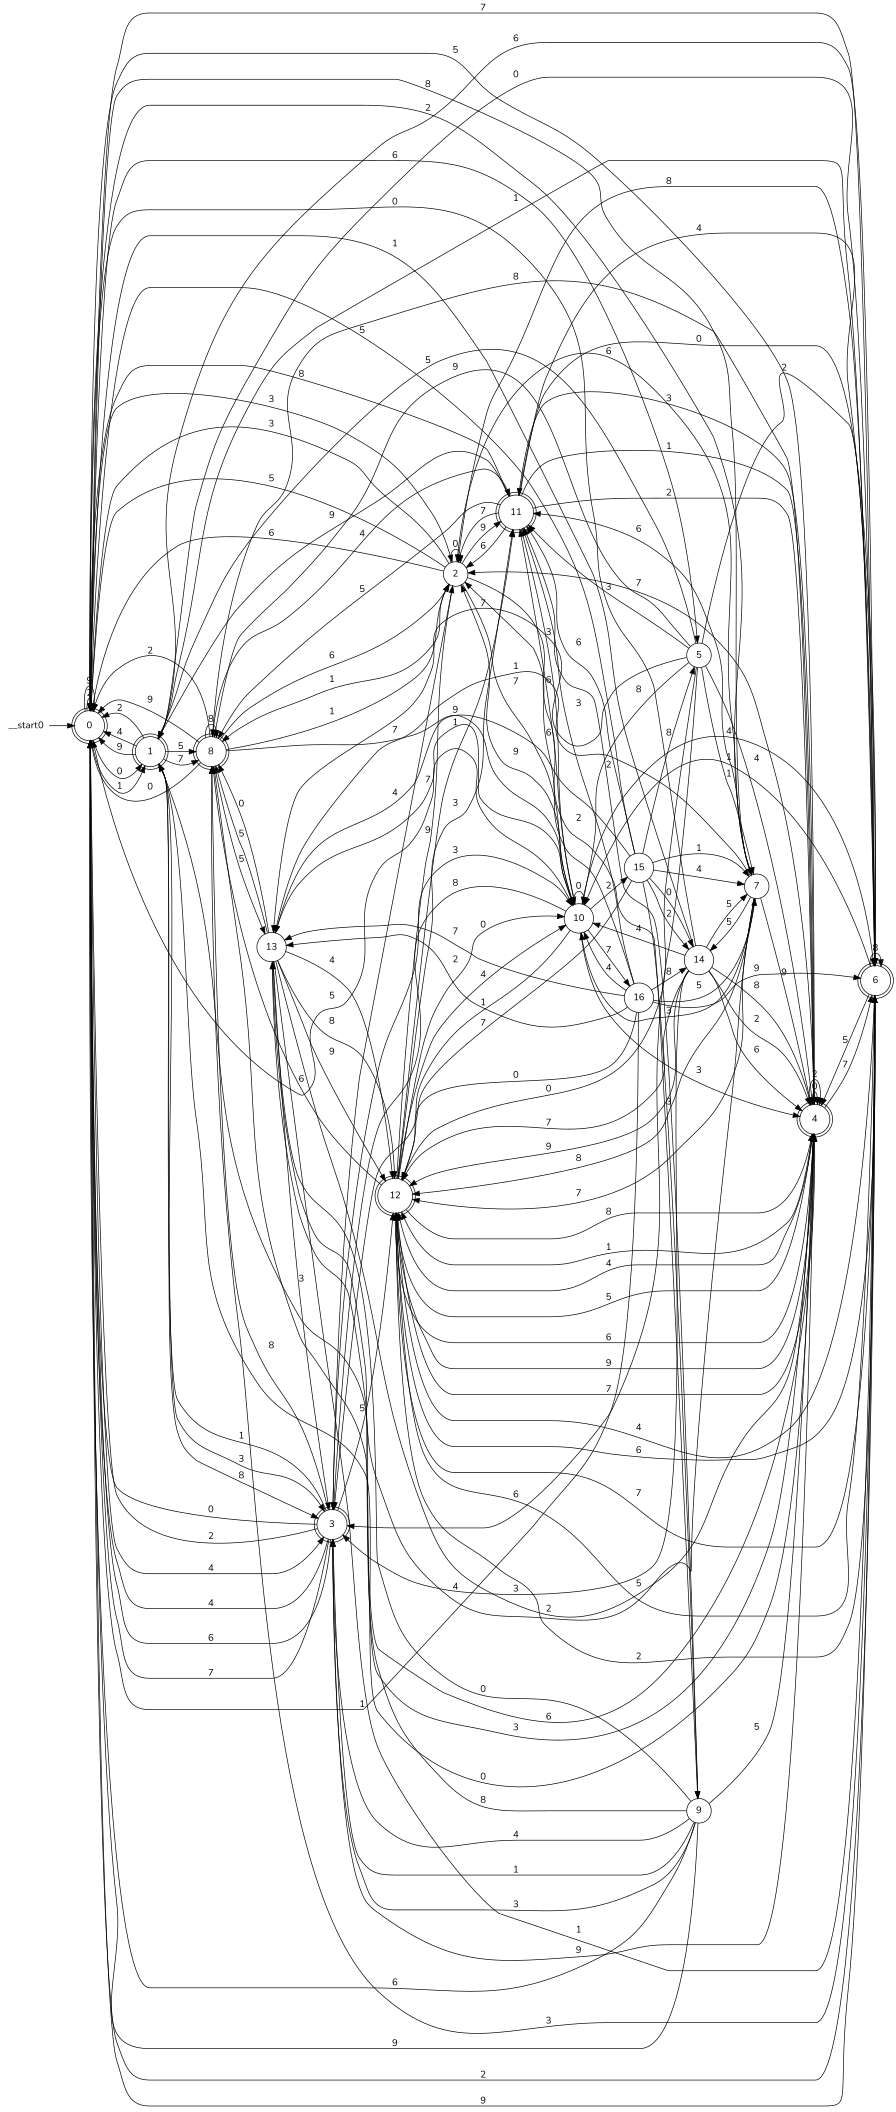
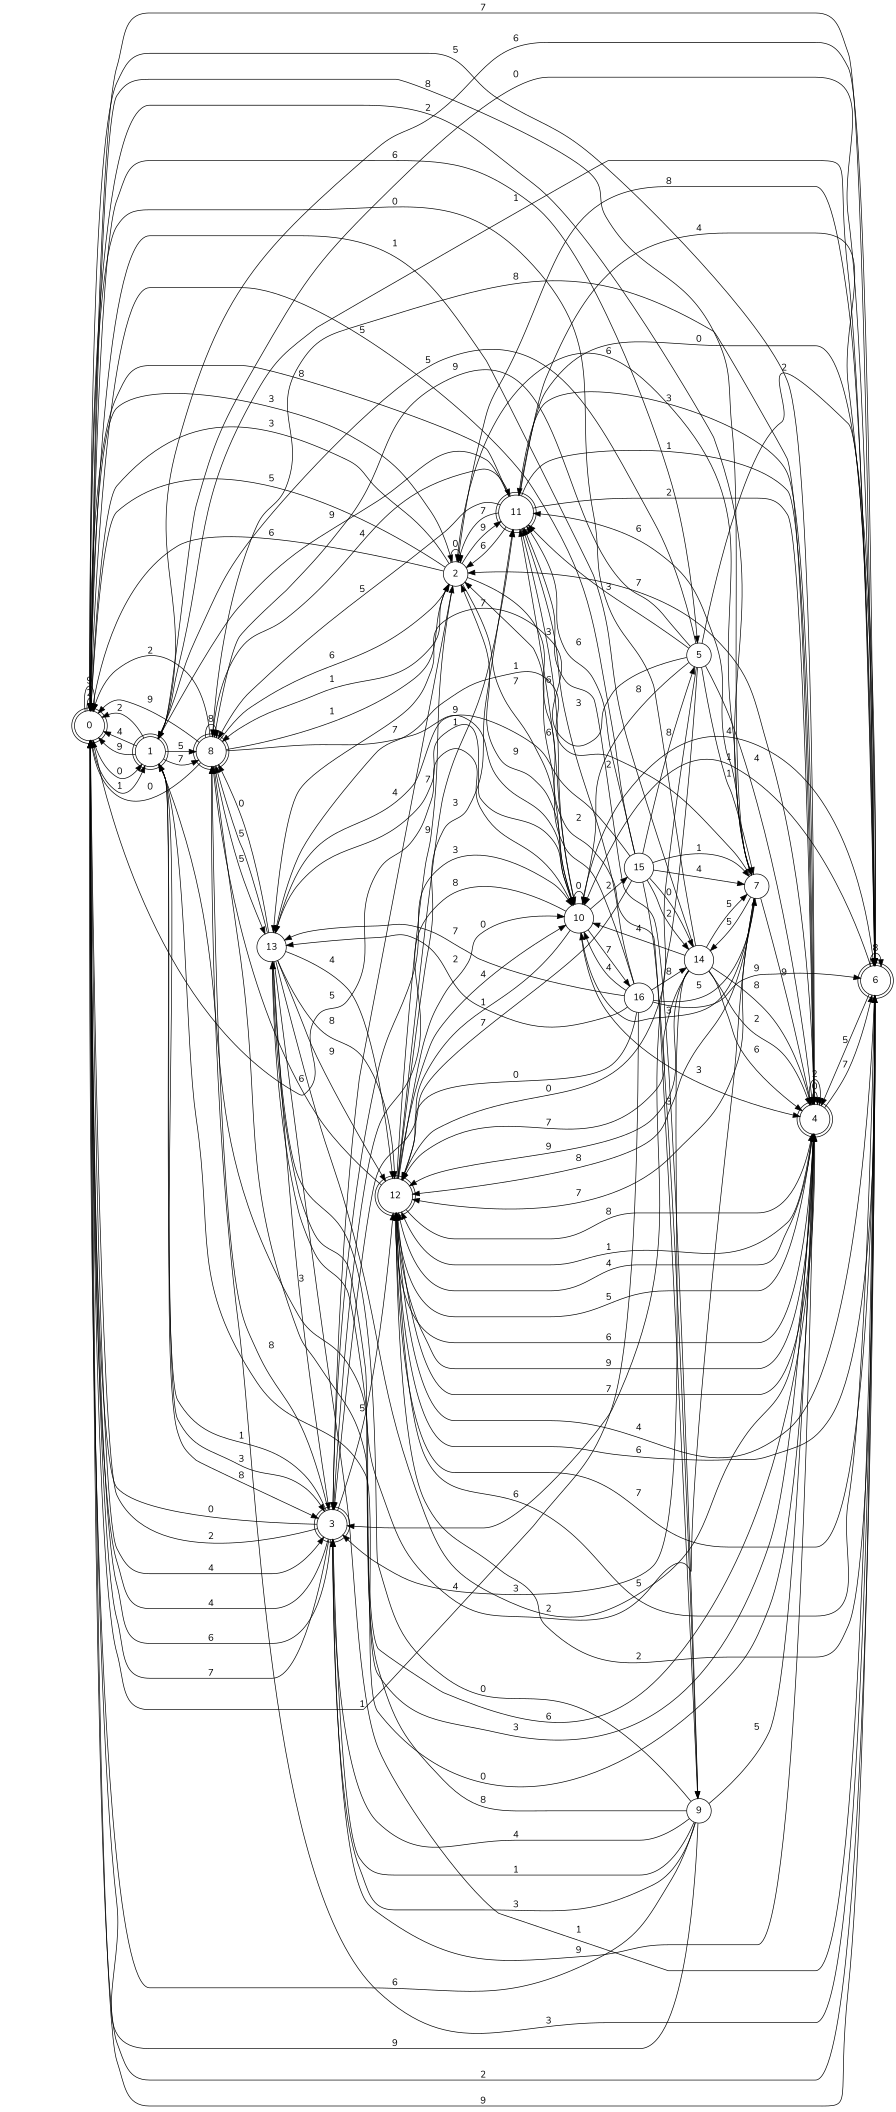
node "__start0": removed
